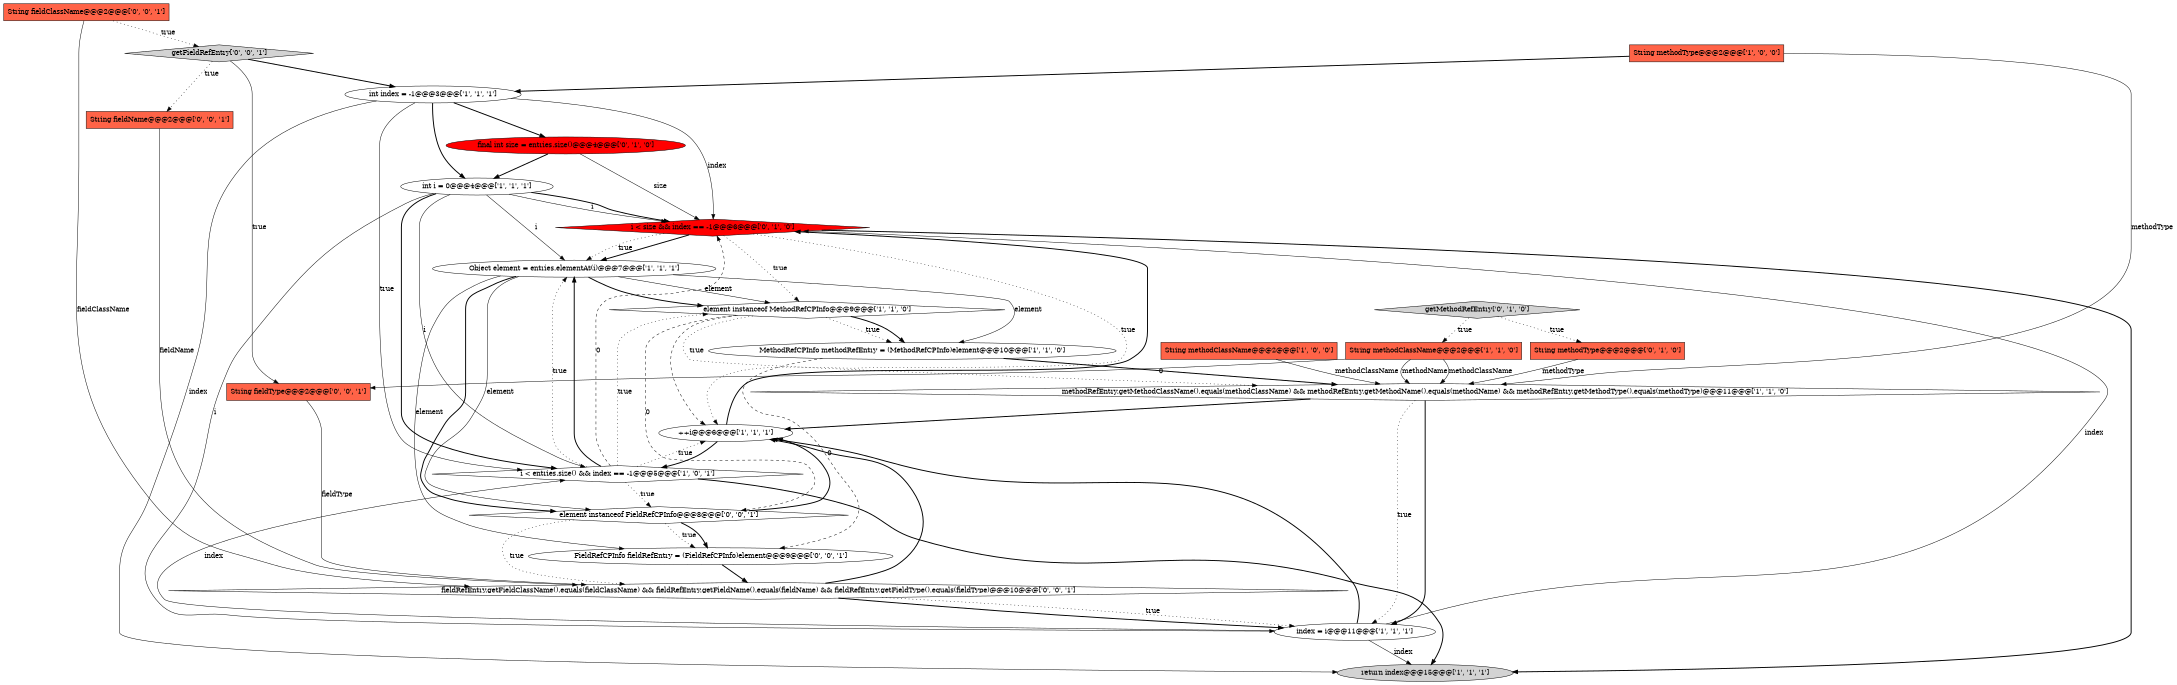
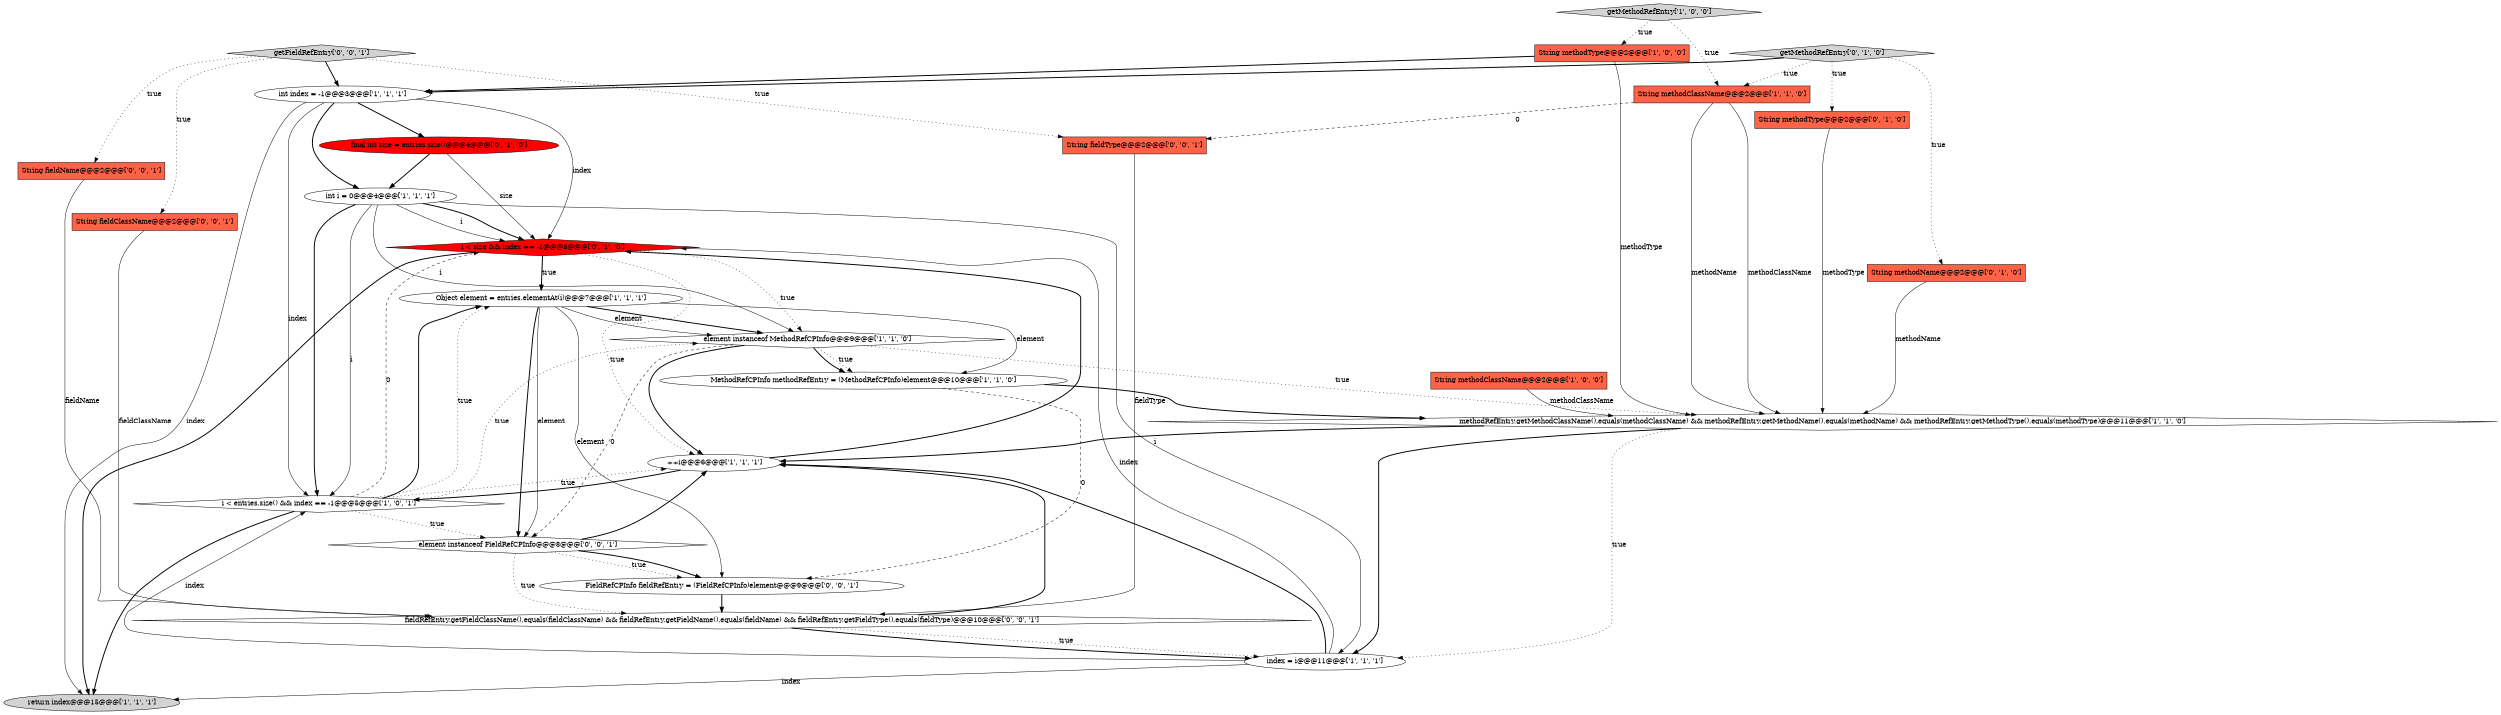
node "getMethodRefEntry['1', '0', '0']": added
edge "String fieldClassName@@@2@@@['0', '0', '1']" -> "getFieldRefEntry['0', '0', '1']": reversed
edge "getMethodRefEntry['0', '1', '0']" -> "int index = -1@@@3@@@['1', '1', '1']": added
edge "getFieldRefEntry['0', '0', '1']" -> "String fieldType@@@2@@@['0', '0', '1']": style solid -> dotted
edge "int i = 0@@@4@@@['1', '1', '1']" -> "Object element = entries.elementAt(i)@@@7@@@['1', '1', '1']": now "int i = 0@@@4@@@['1', '1', '1']" -> "element instanceof MethodRefCPInfo@@@9@@@['1', '1', '0']"
node "String methodName@@@2@@@['0', '1', '0']": added
edge "int index = -1@@@3@@@['1', '1', '1']" -> "i < entries.size() && index == -1@@@5@@@['1', '0', '1']": label "true" -> "index"
edge "element instanceof MethodRefCPInfo@@@9@@@['1', '1', '0']" -> "++i@@@6@@@['1', '1', '1']": style dashed -> bold
edge "String methodClassName@@@2@@@['1', '1', '0']" -> "String fieldType@@@2@@@['0', '0', '1']": style solid -> dashed
